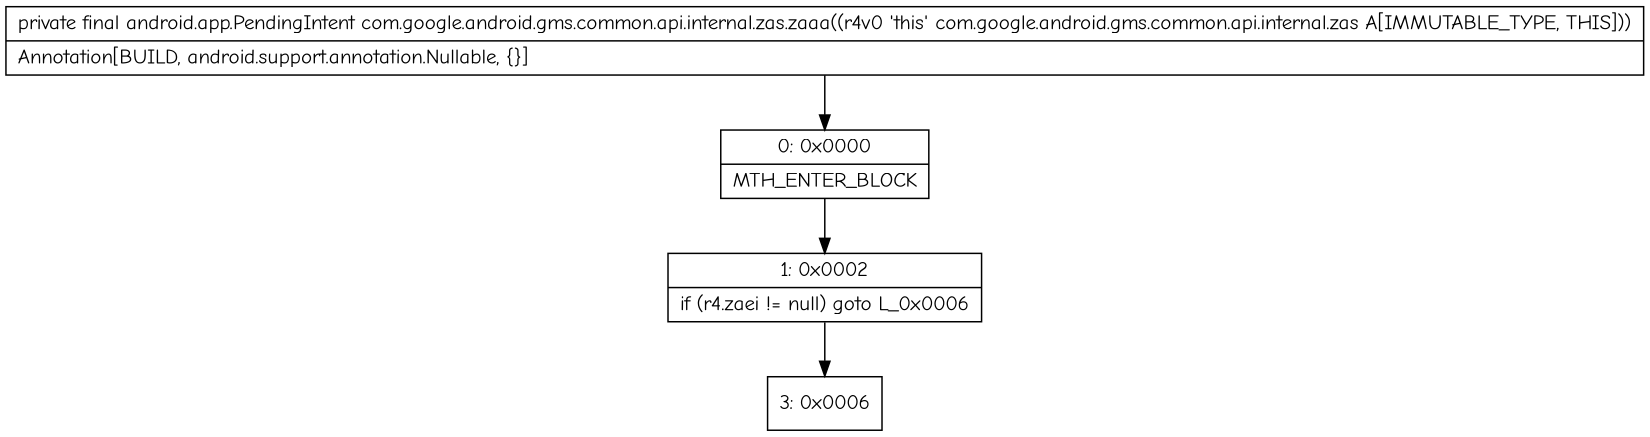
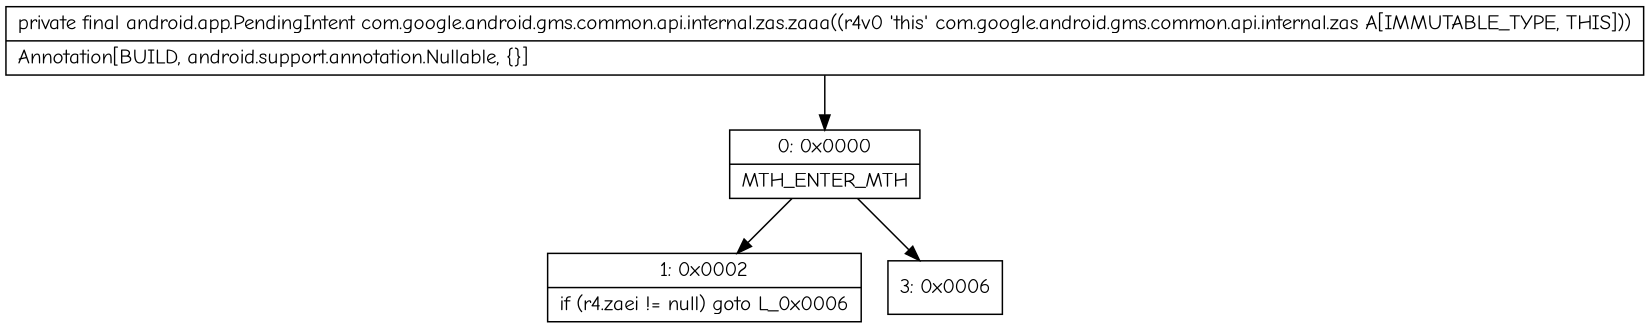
node "0: 0x0000": text "MTH_ENTER_BLOCK" -> "MTH_ENTER_MTH"
edge "1: 0x0002" -> "3: 0x0006": now "0: 0x0000" -> "3: 0x0006"
